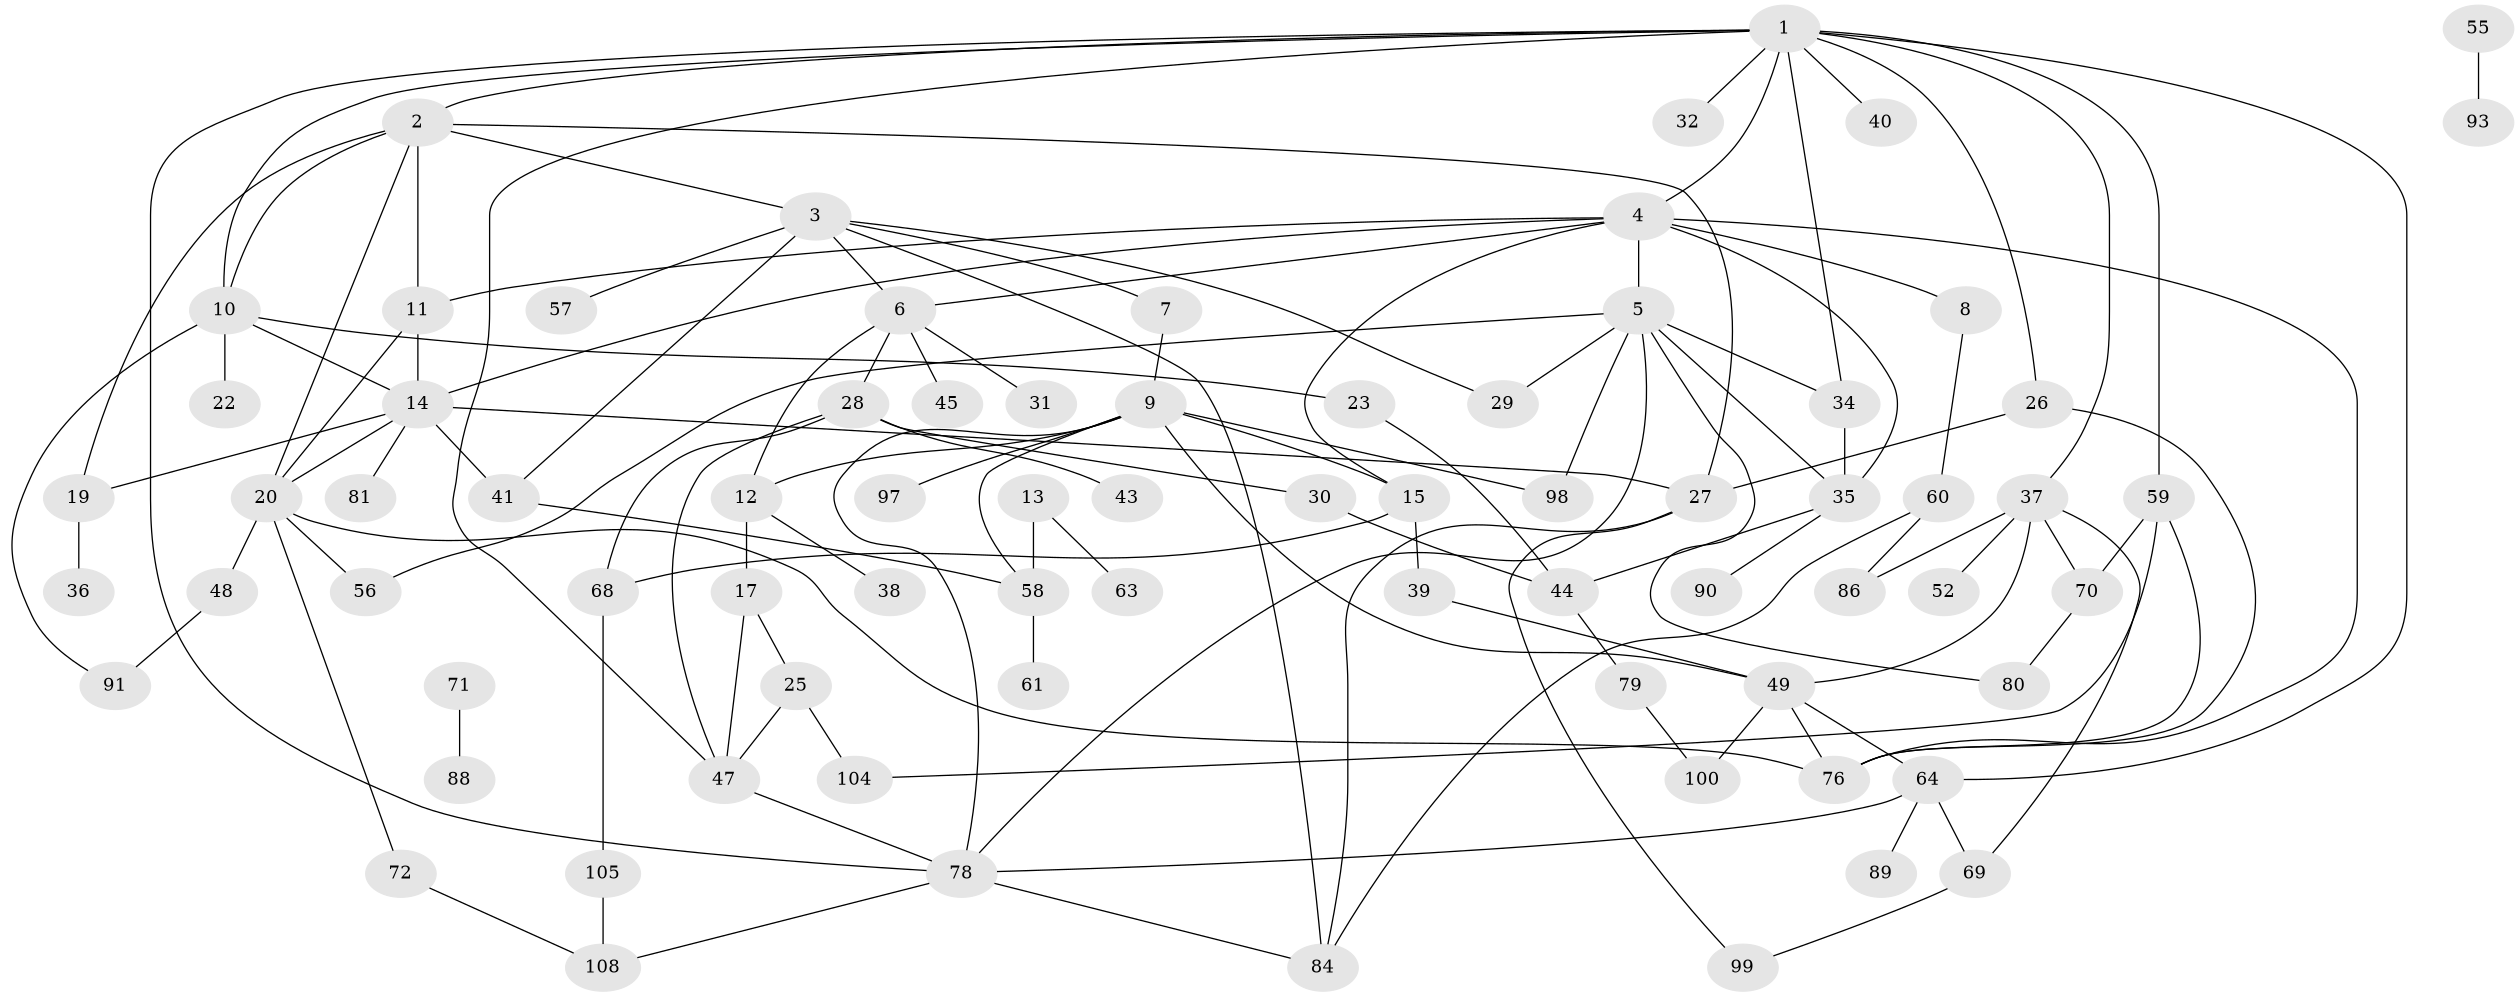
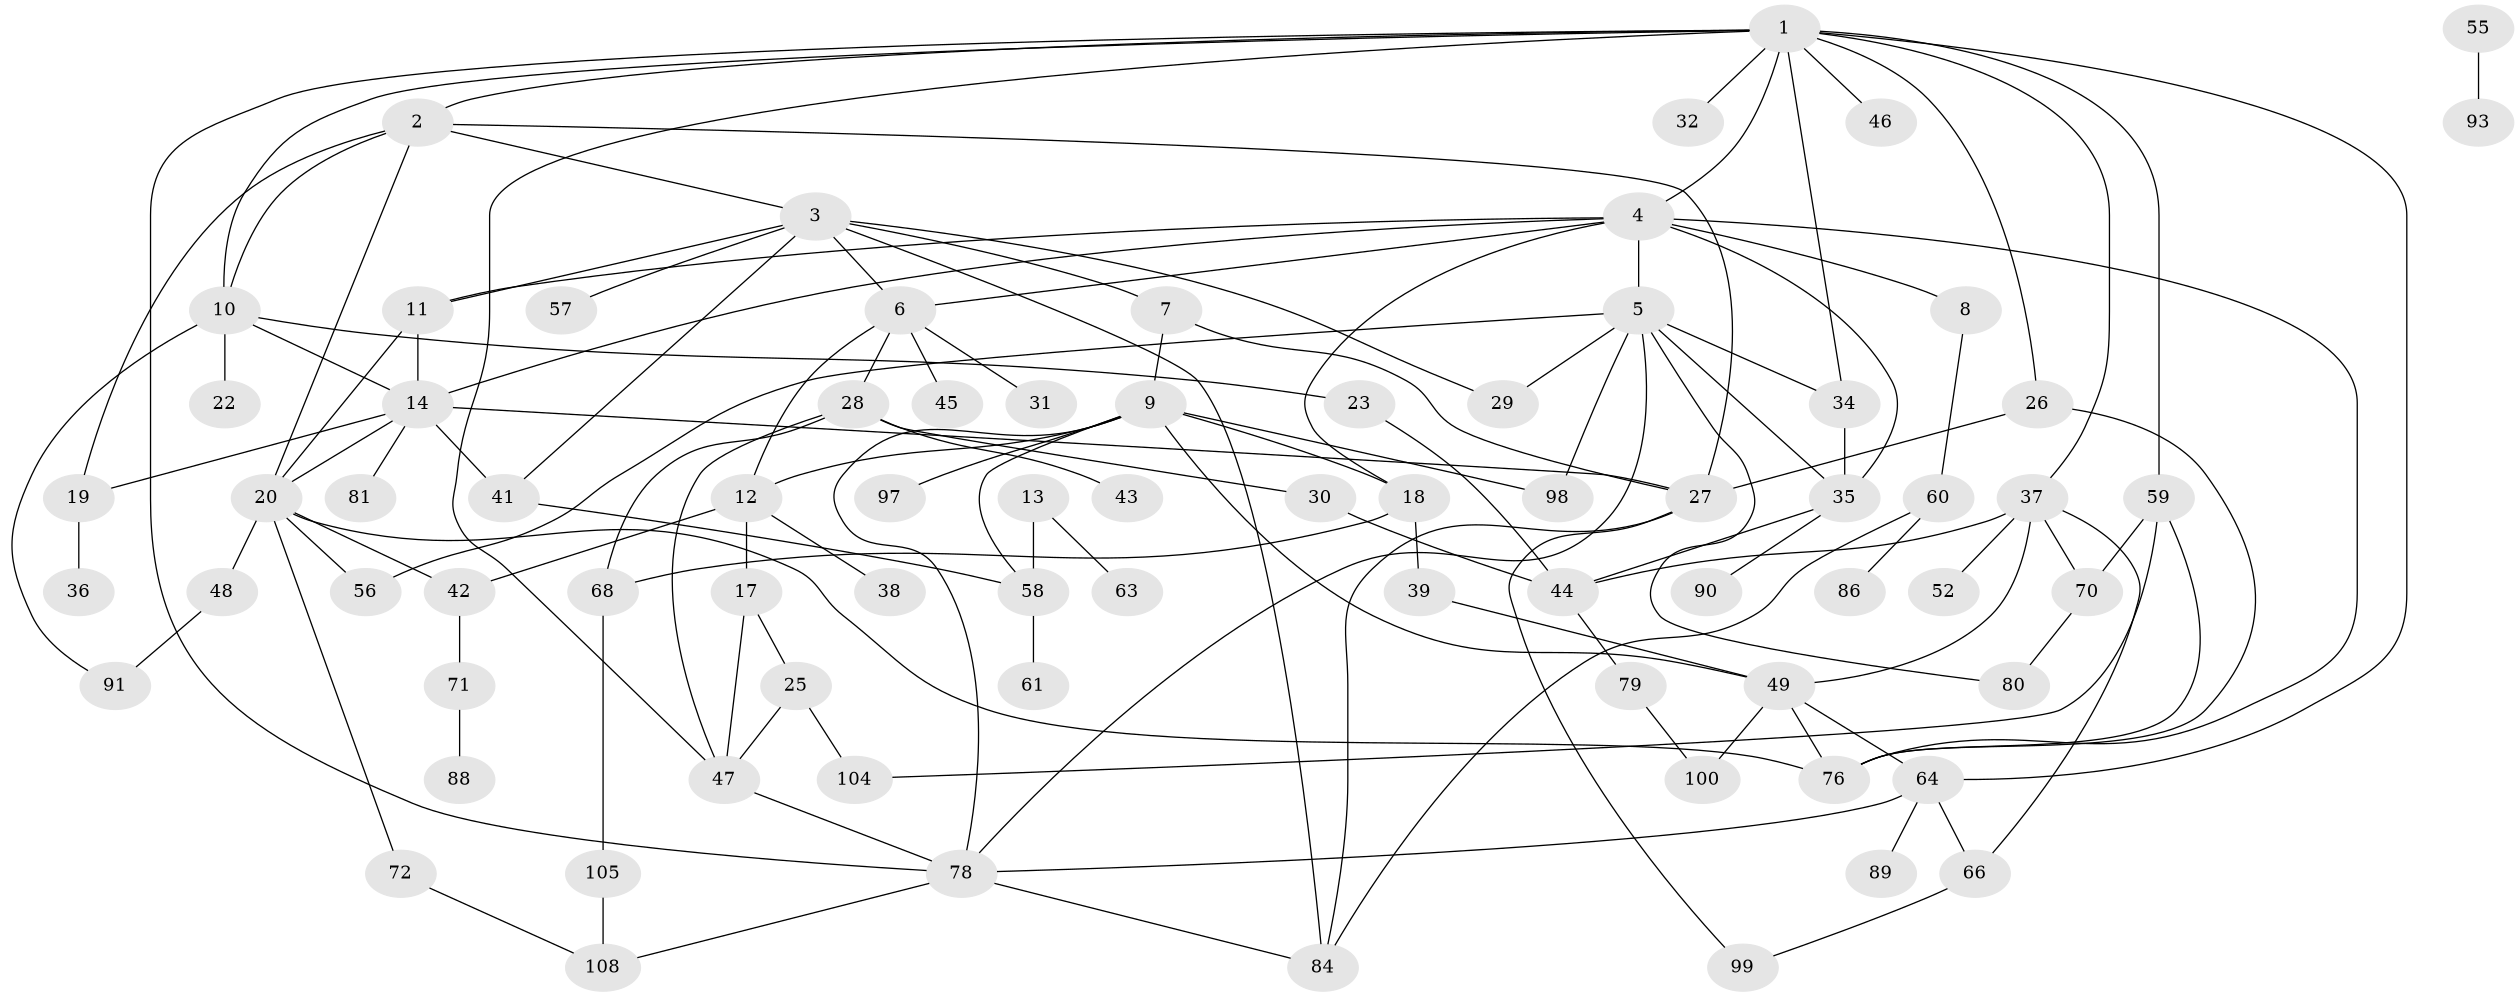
node "40": label "40" -> "46"
edge "2" -- "11": now "3" -- "11"
edge "7" -- "27": added
node "15": label "15" -> "18"
edge "37" -- "86": now "37" -- "44"
node "42": added
node "69": label "69" -> "66"
